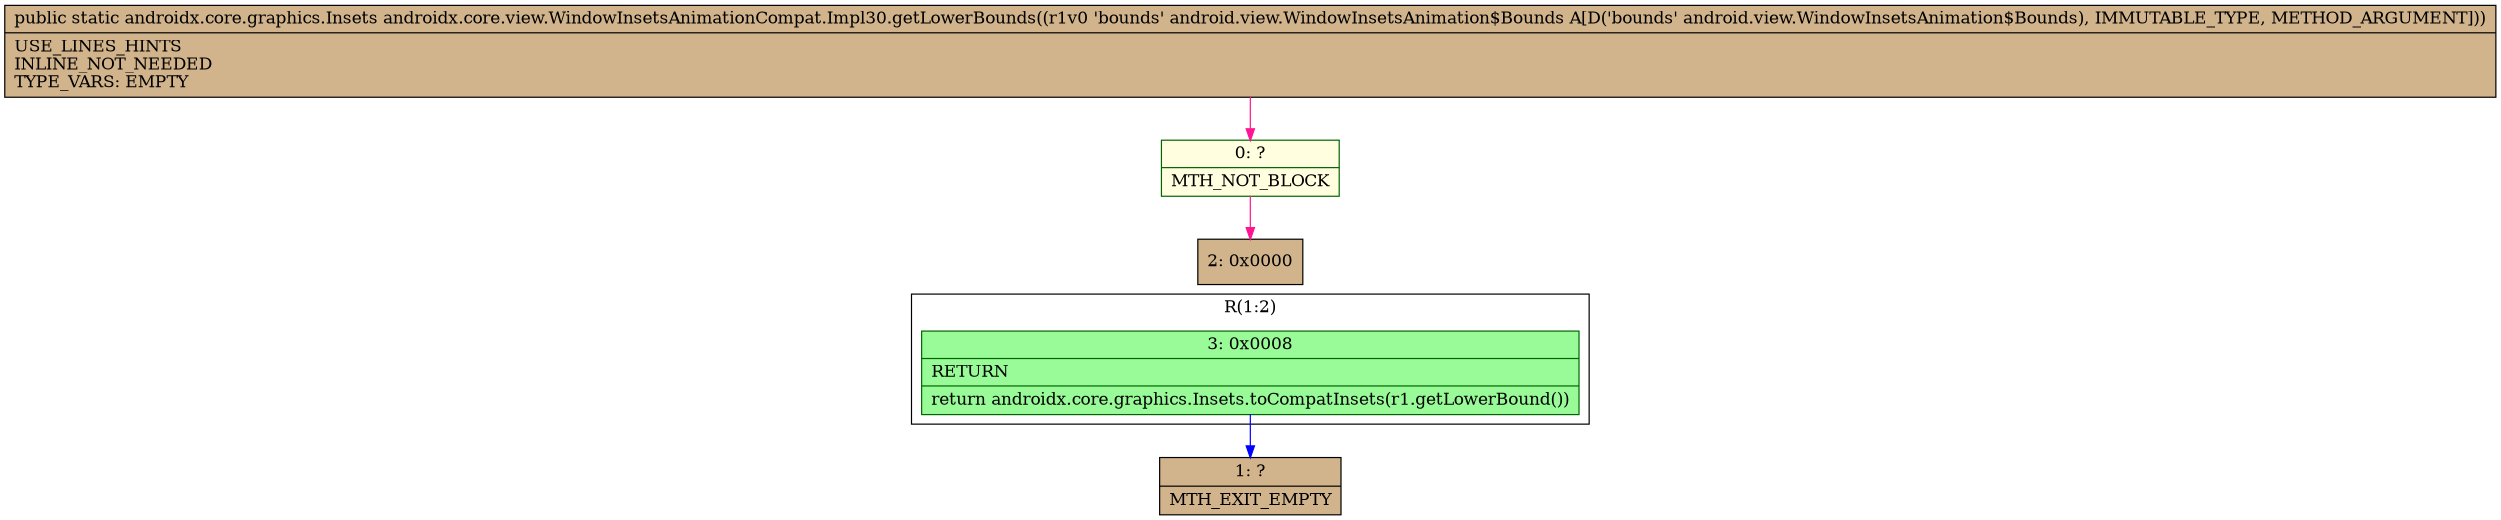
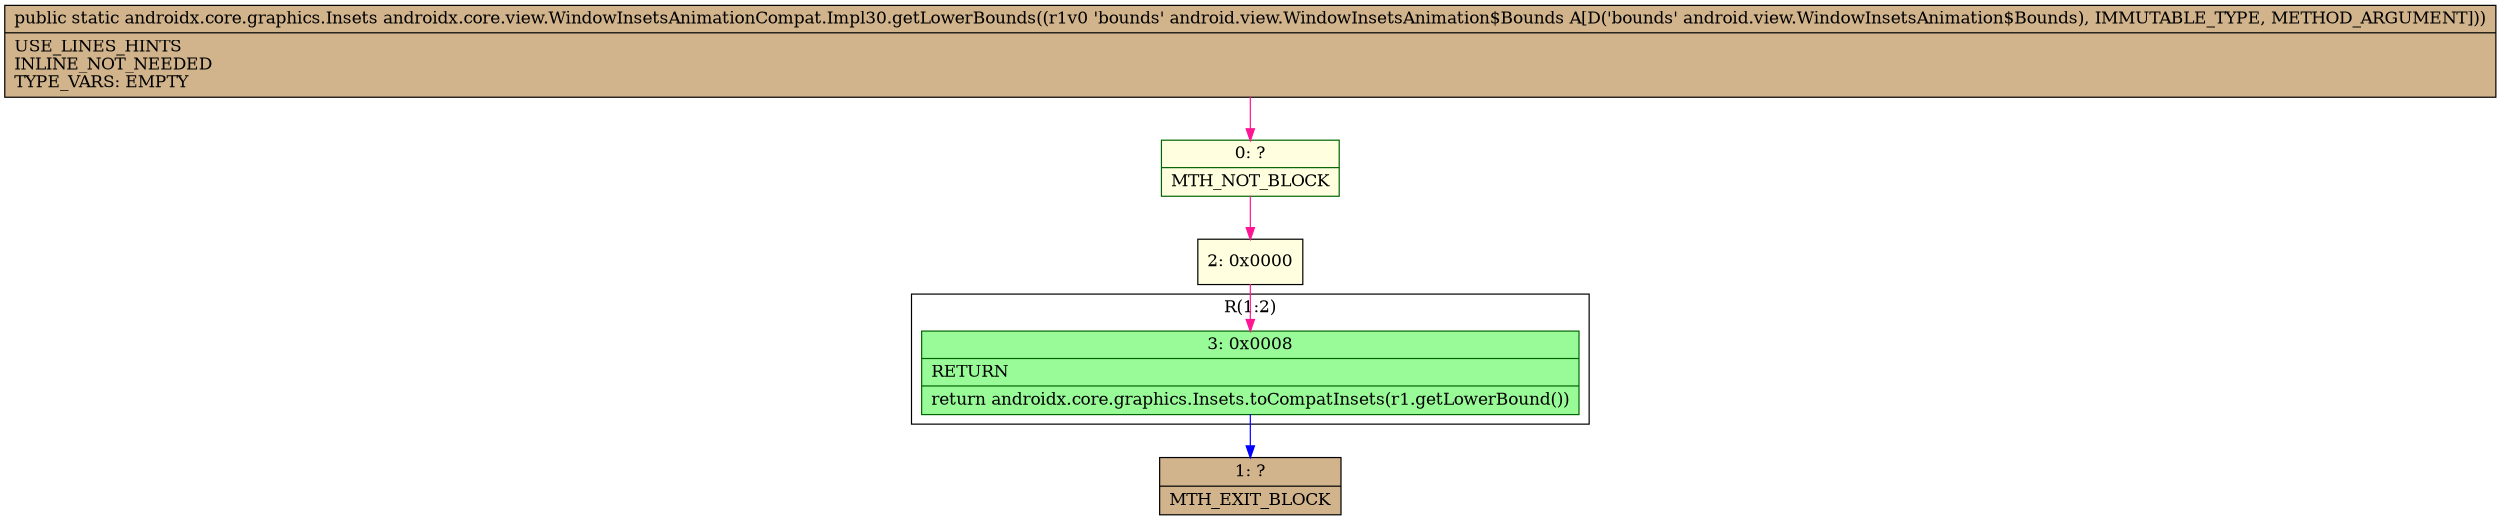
node "2: 0x0000": fillcolor tan -> lightyellow
edge "2: 0x0000" -> "3: 0x0008": added
node "1: ?": text "MTH_EXIT_EMPTY" -> "MTH_EXIT_BLOCK"
